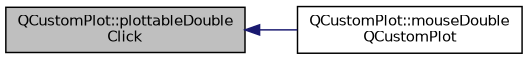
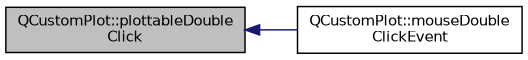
node "QCustomPlot::mouseDouble QCustomPlot": label "QCustomPlot::mouseDouble QCustomPlot" -> "QCustomPlot::mouseDouble ClickEvent"
